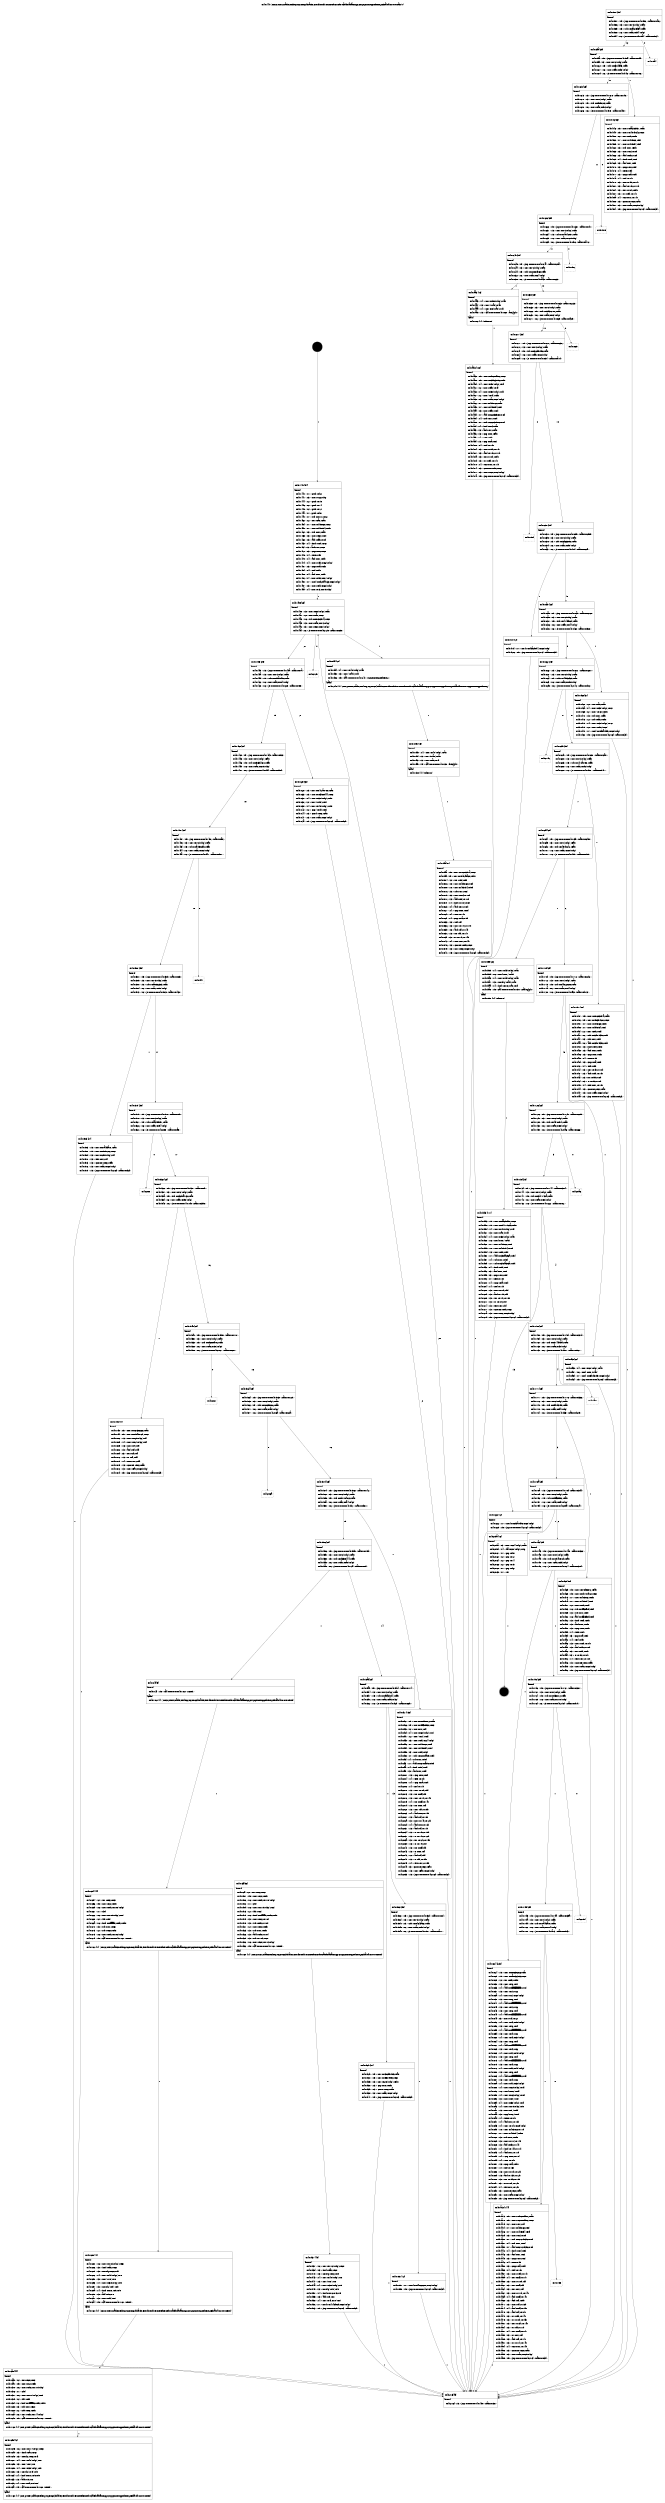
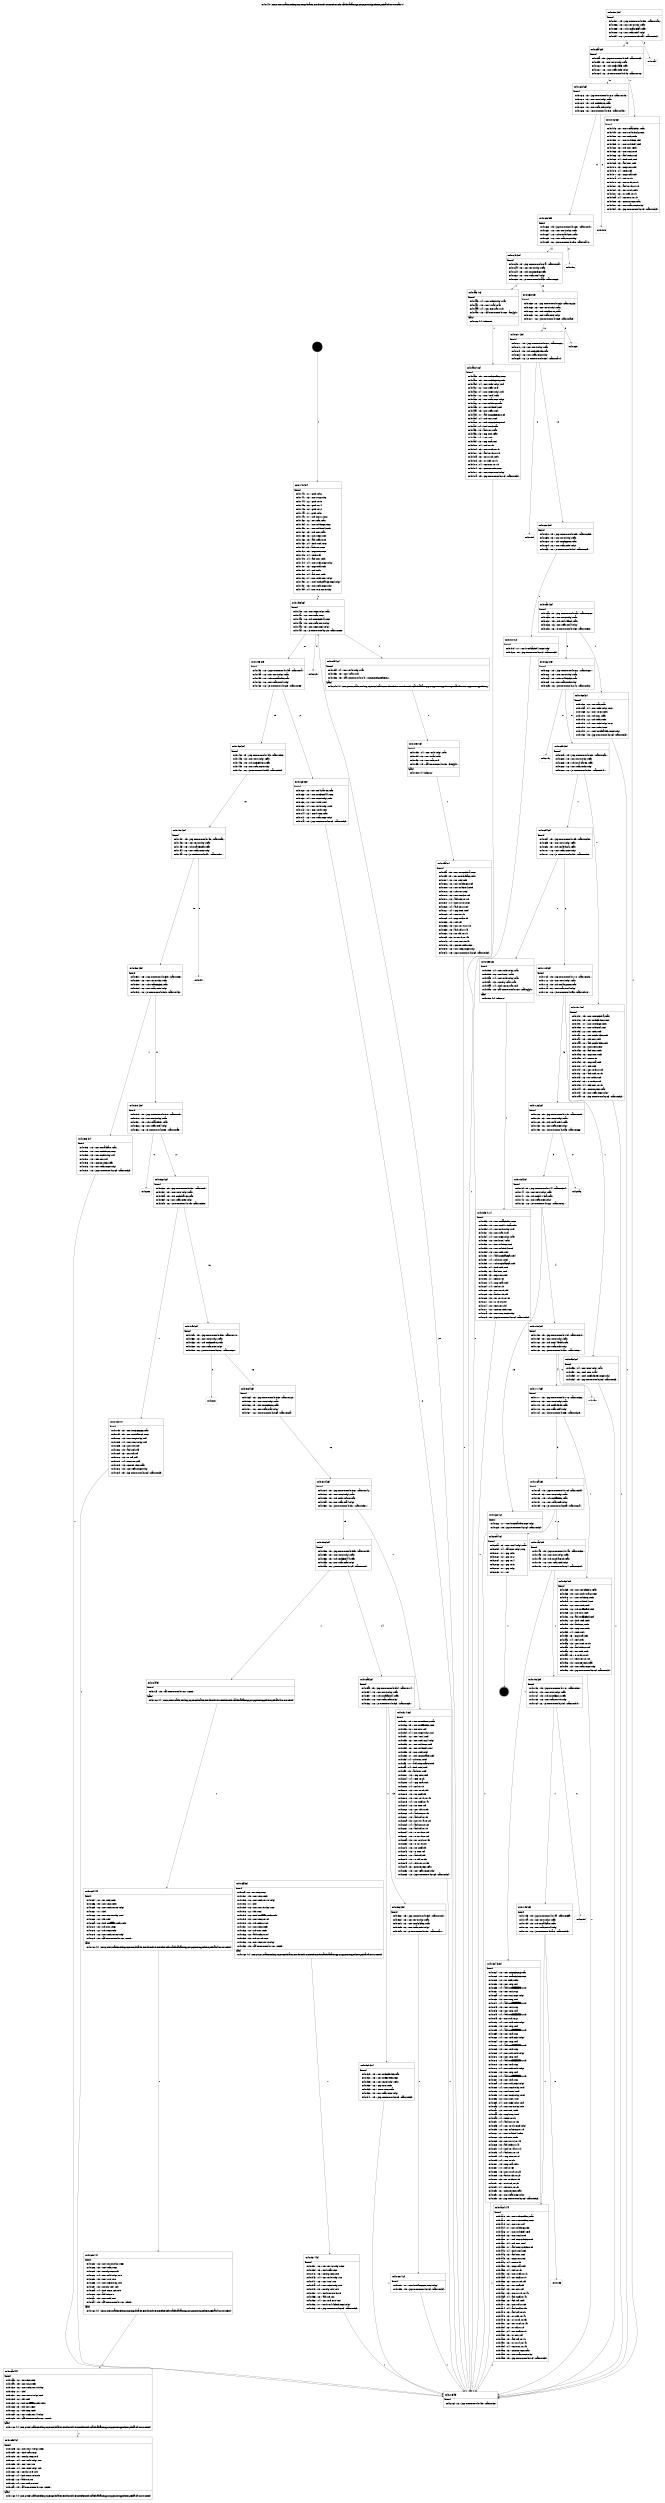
edge "0x401690 [25]" -> "0x4016a9 [25]": removed, label "9"
node "0x40206a": removed
